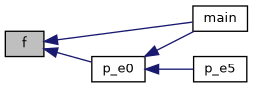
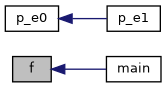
edge "main" -> "p_e0": removed
edge "p_e0" -> "f": removed
node "p_e5": label "p_e5" -> "p_e1"
